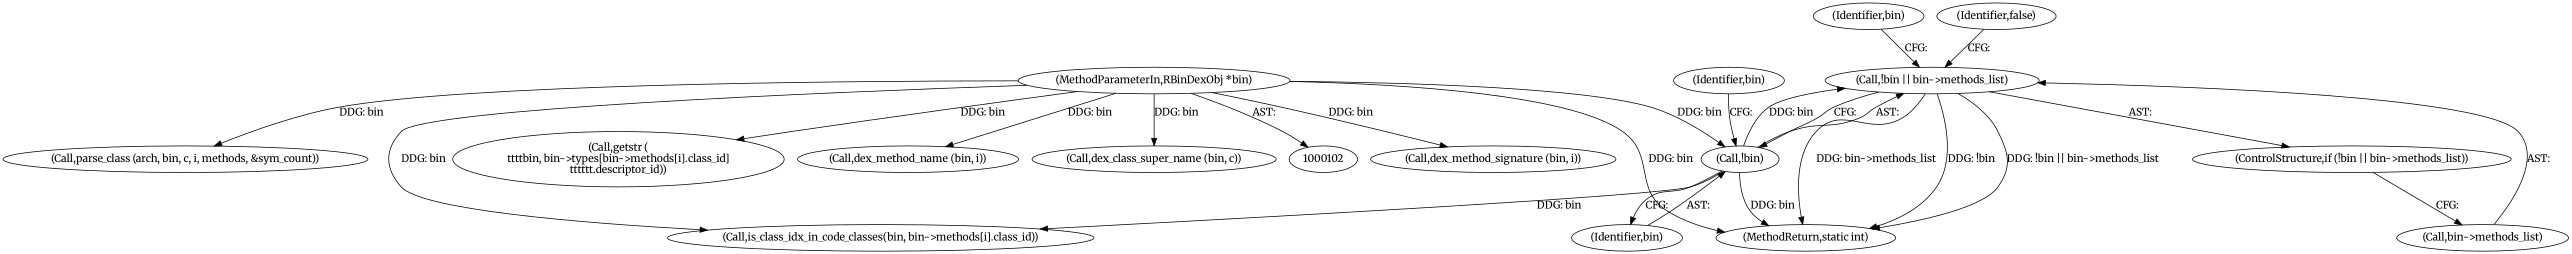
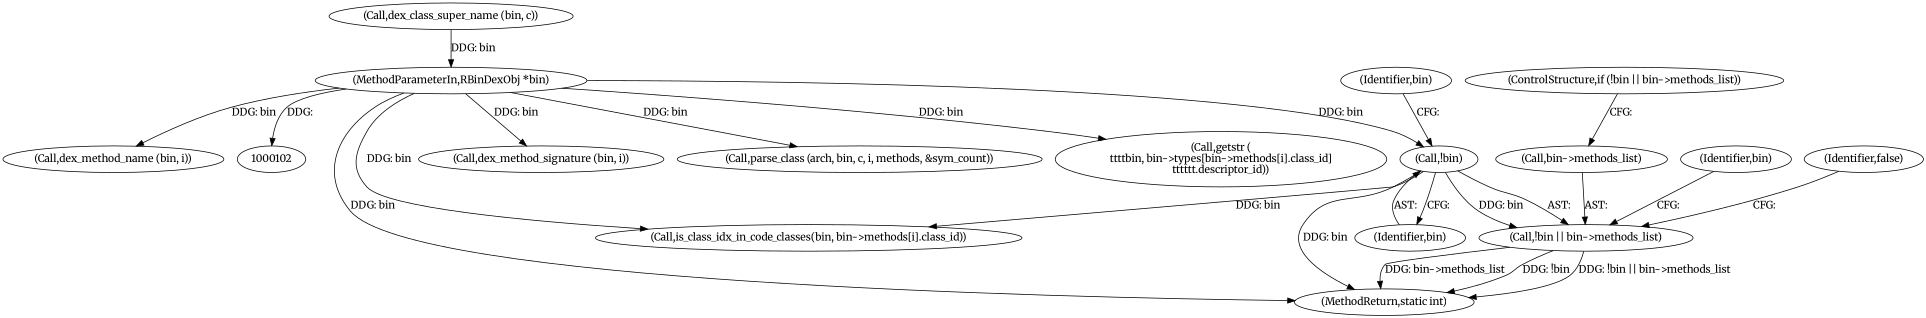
edge "(MethodParameterIn,RBinDexObj *bin)" -> "1000102": label "AST: " -> "DDG: "
edge "(Call,!bin || bin->methods_list)" -> "(Call,!bin)": removed, label "CFG:"
edge "(MethodParameterIn,RBinDexObj *bin)" -> "(Call,dex_class_super_name (bin, c))": reversed
edge "(Call,!bin || bin->methods_list)" -> "(ControlStructure,if (!bin || bin->methods_list))": removed, label "AST:"
